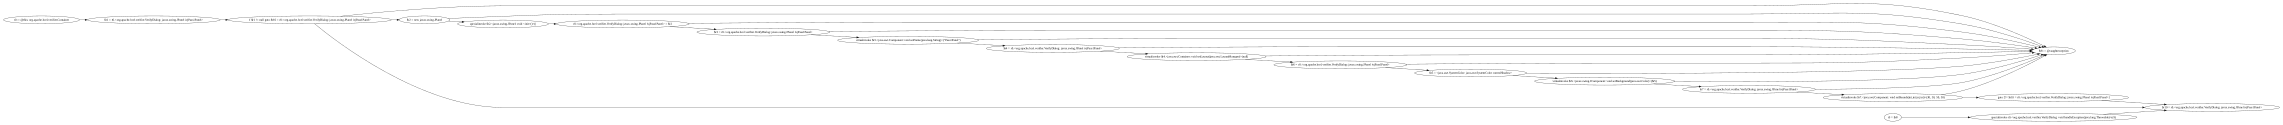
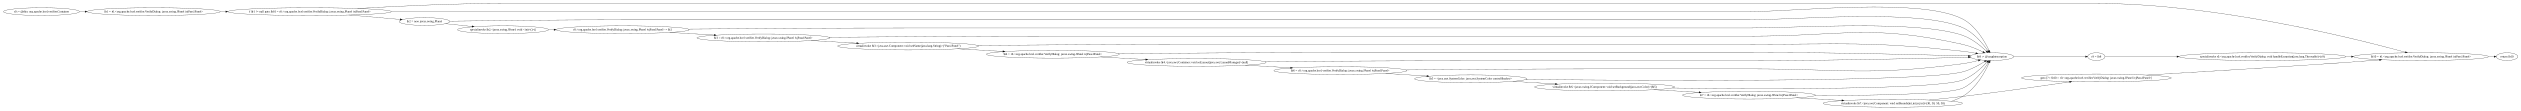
edge "$r8 := @caughtexception" -> "r9 = $r8": added
node "return $r10": added
